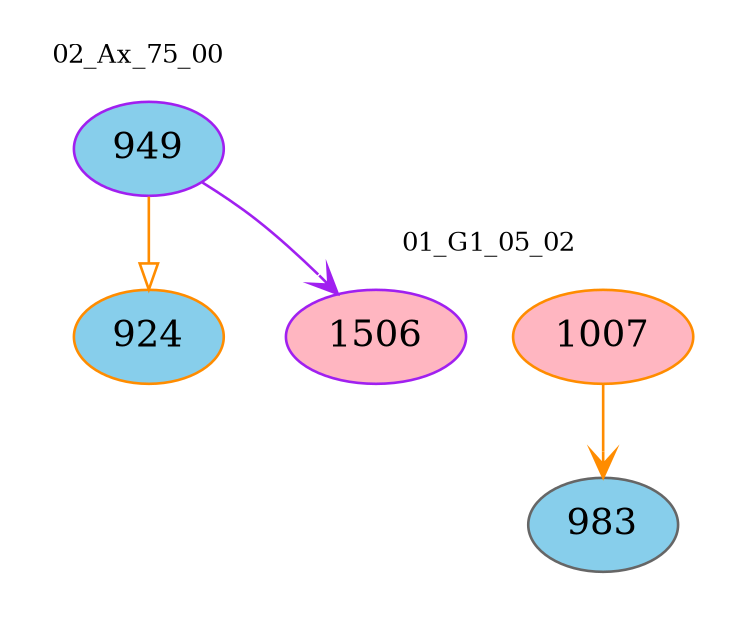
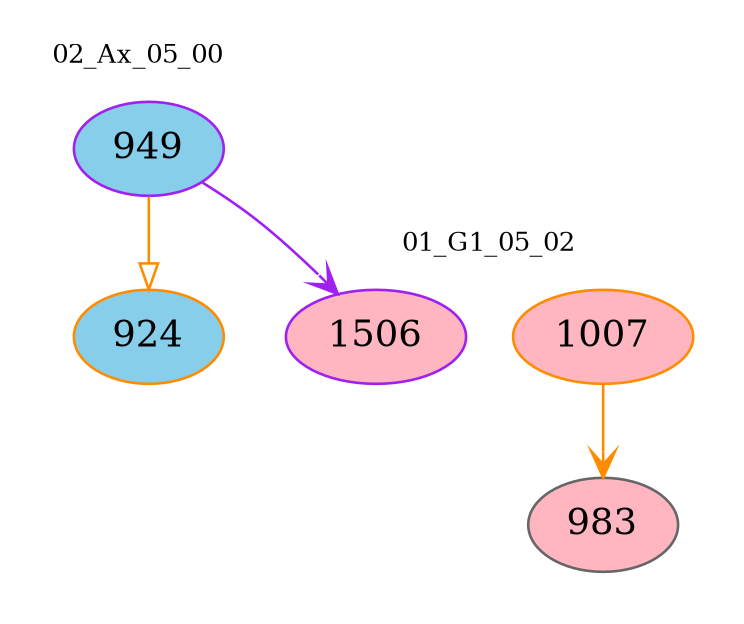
cluster "02_Ax_75_00": label "02_Ax_75_00" -> "02_Ax_05_00"
node "983": fillcolor skyblue -> lightpink
